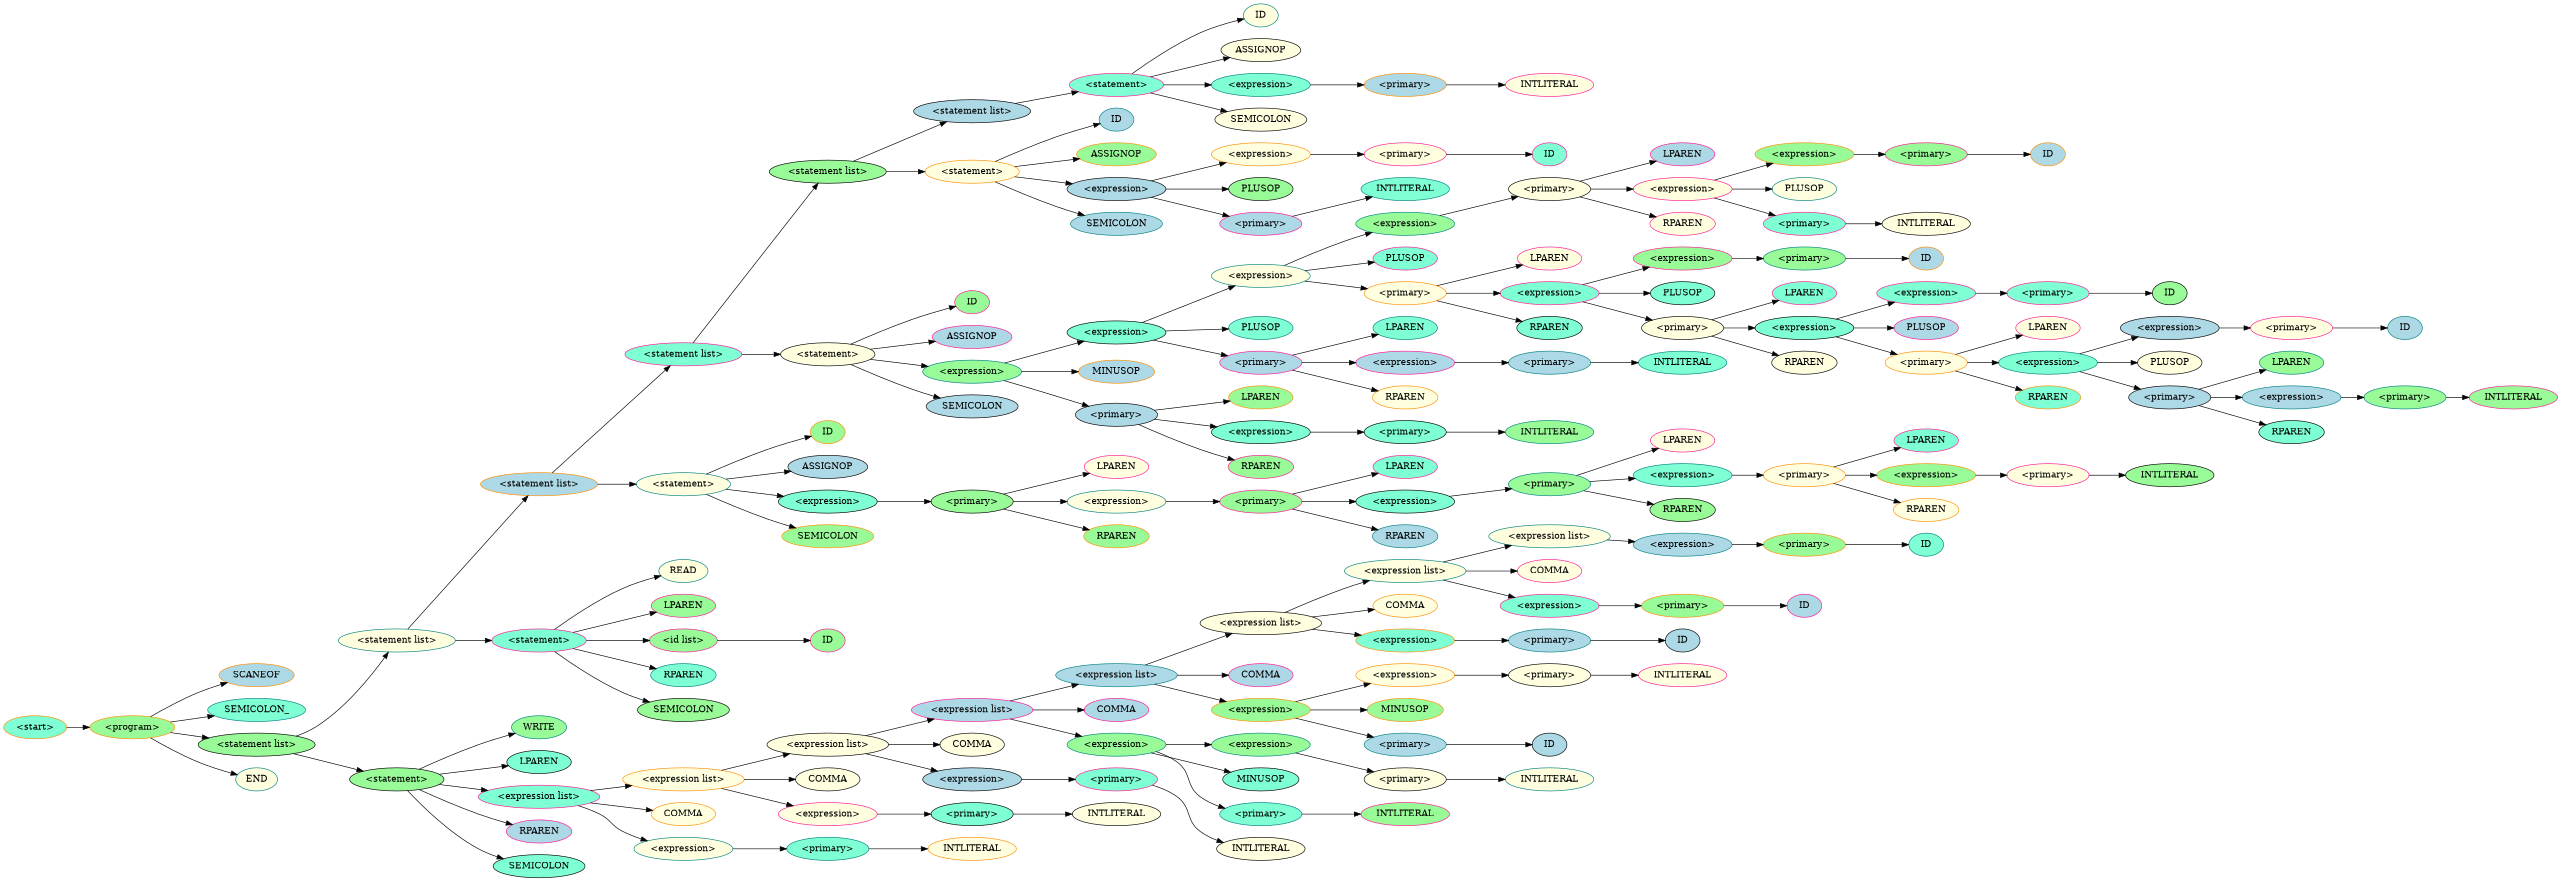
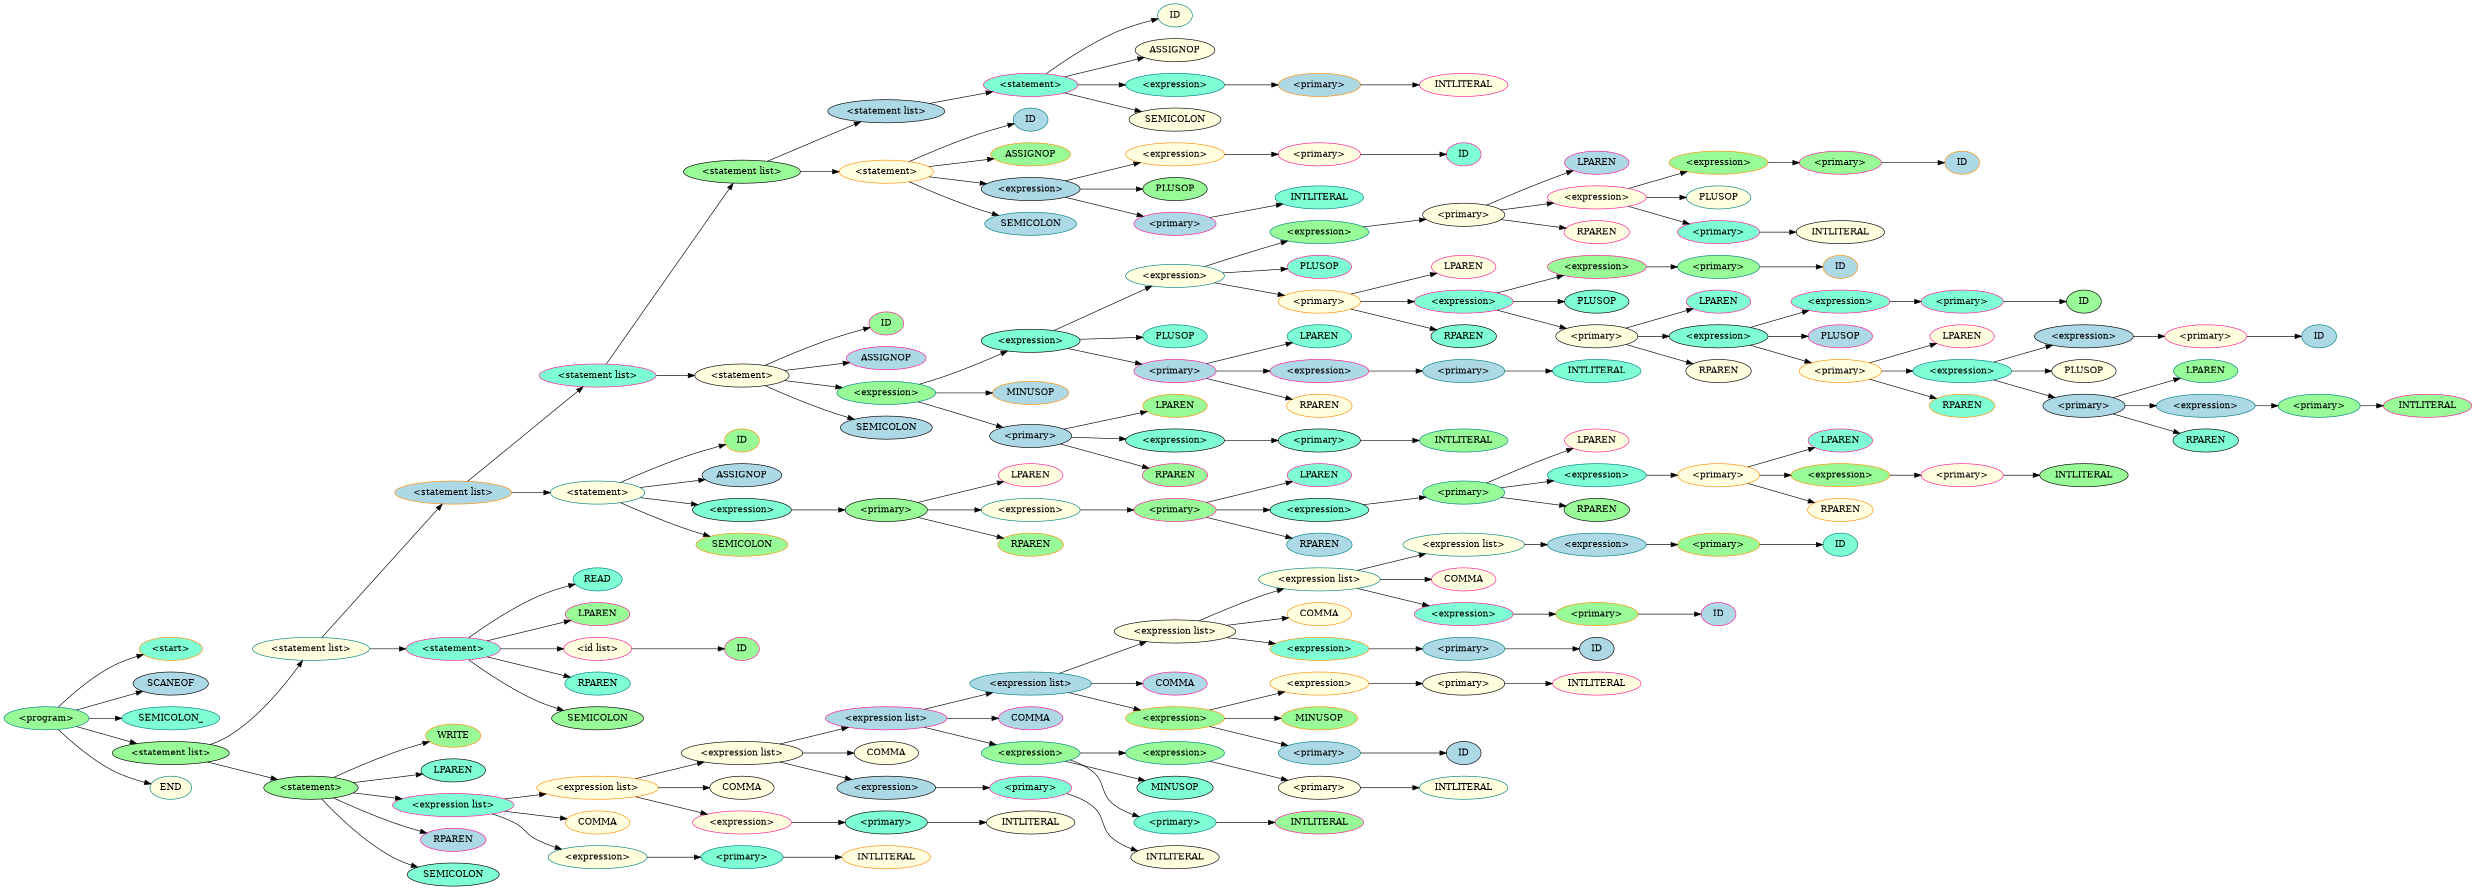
node "READ": fillcolor lightyellow -> aquamarine
node "<id list>": fillcolor palegreen -> lightyellow
node "SCANEOF": color darkorange -> black
edge "<start>" -> "<program>": reversed
node "<program>": color darkorange -> teal
node "WRITE": color teal -> darkorange
